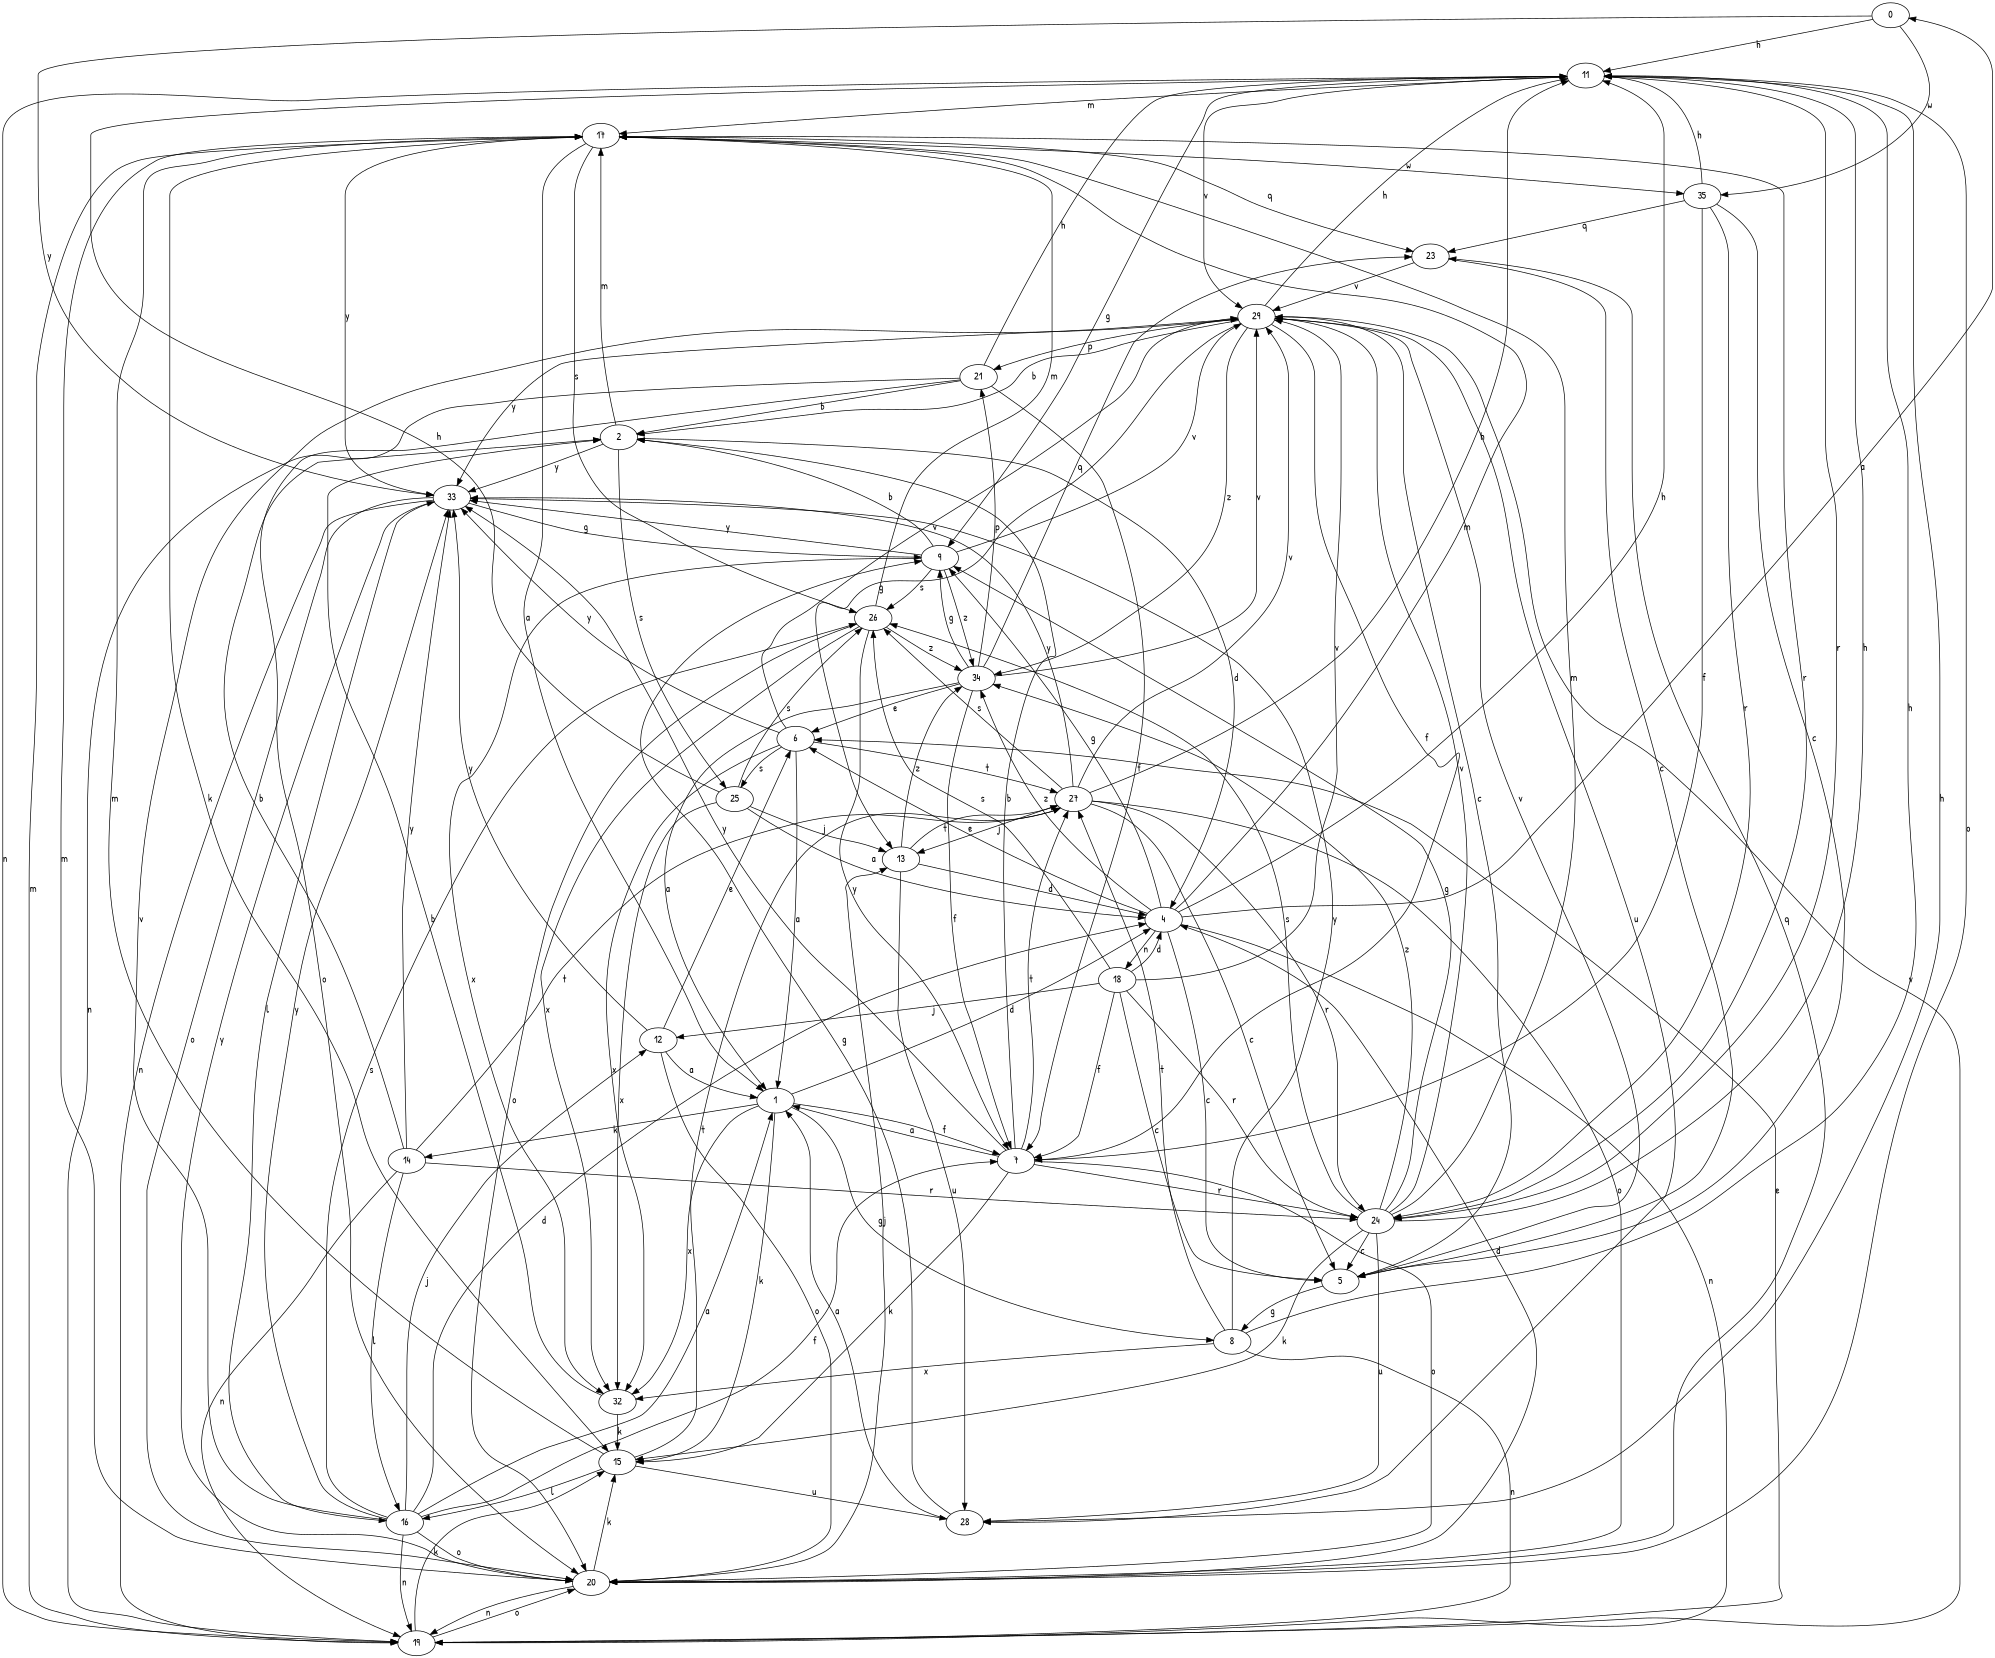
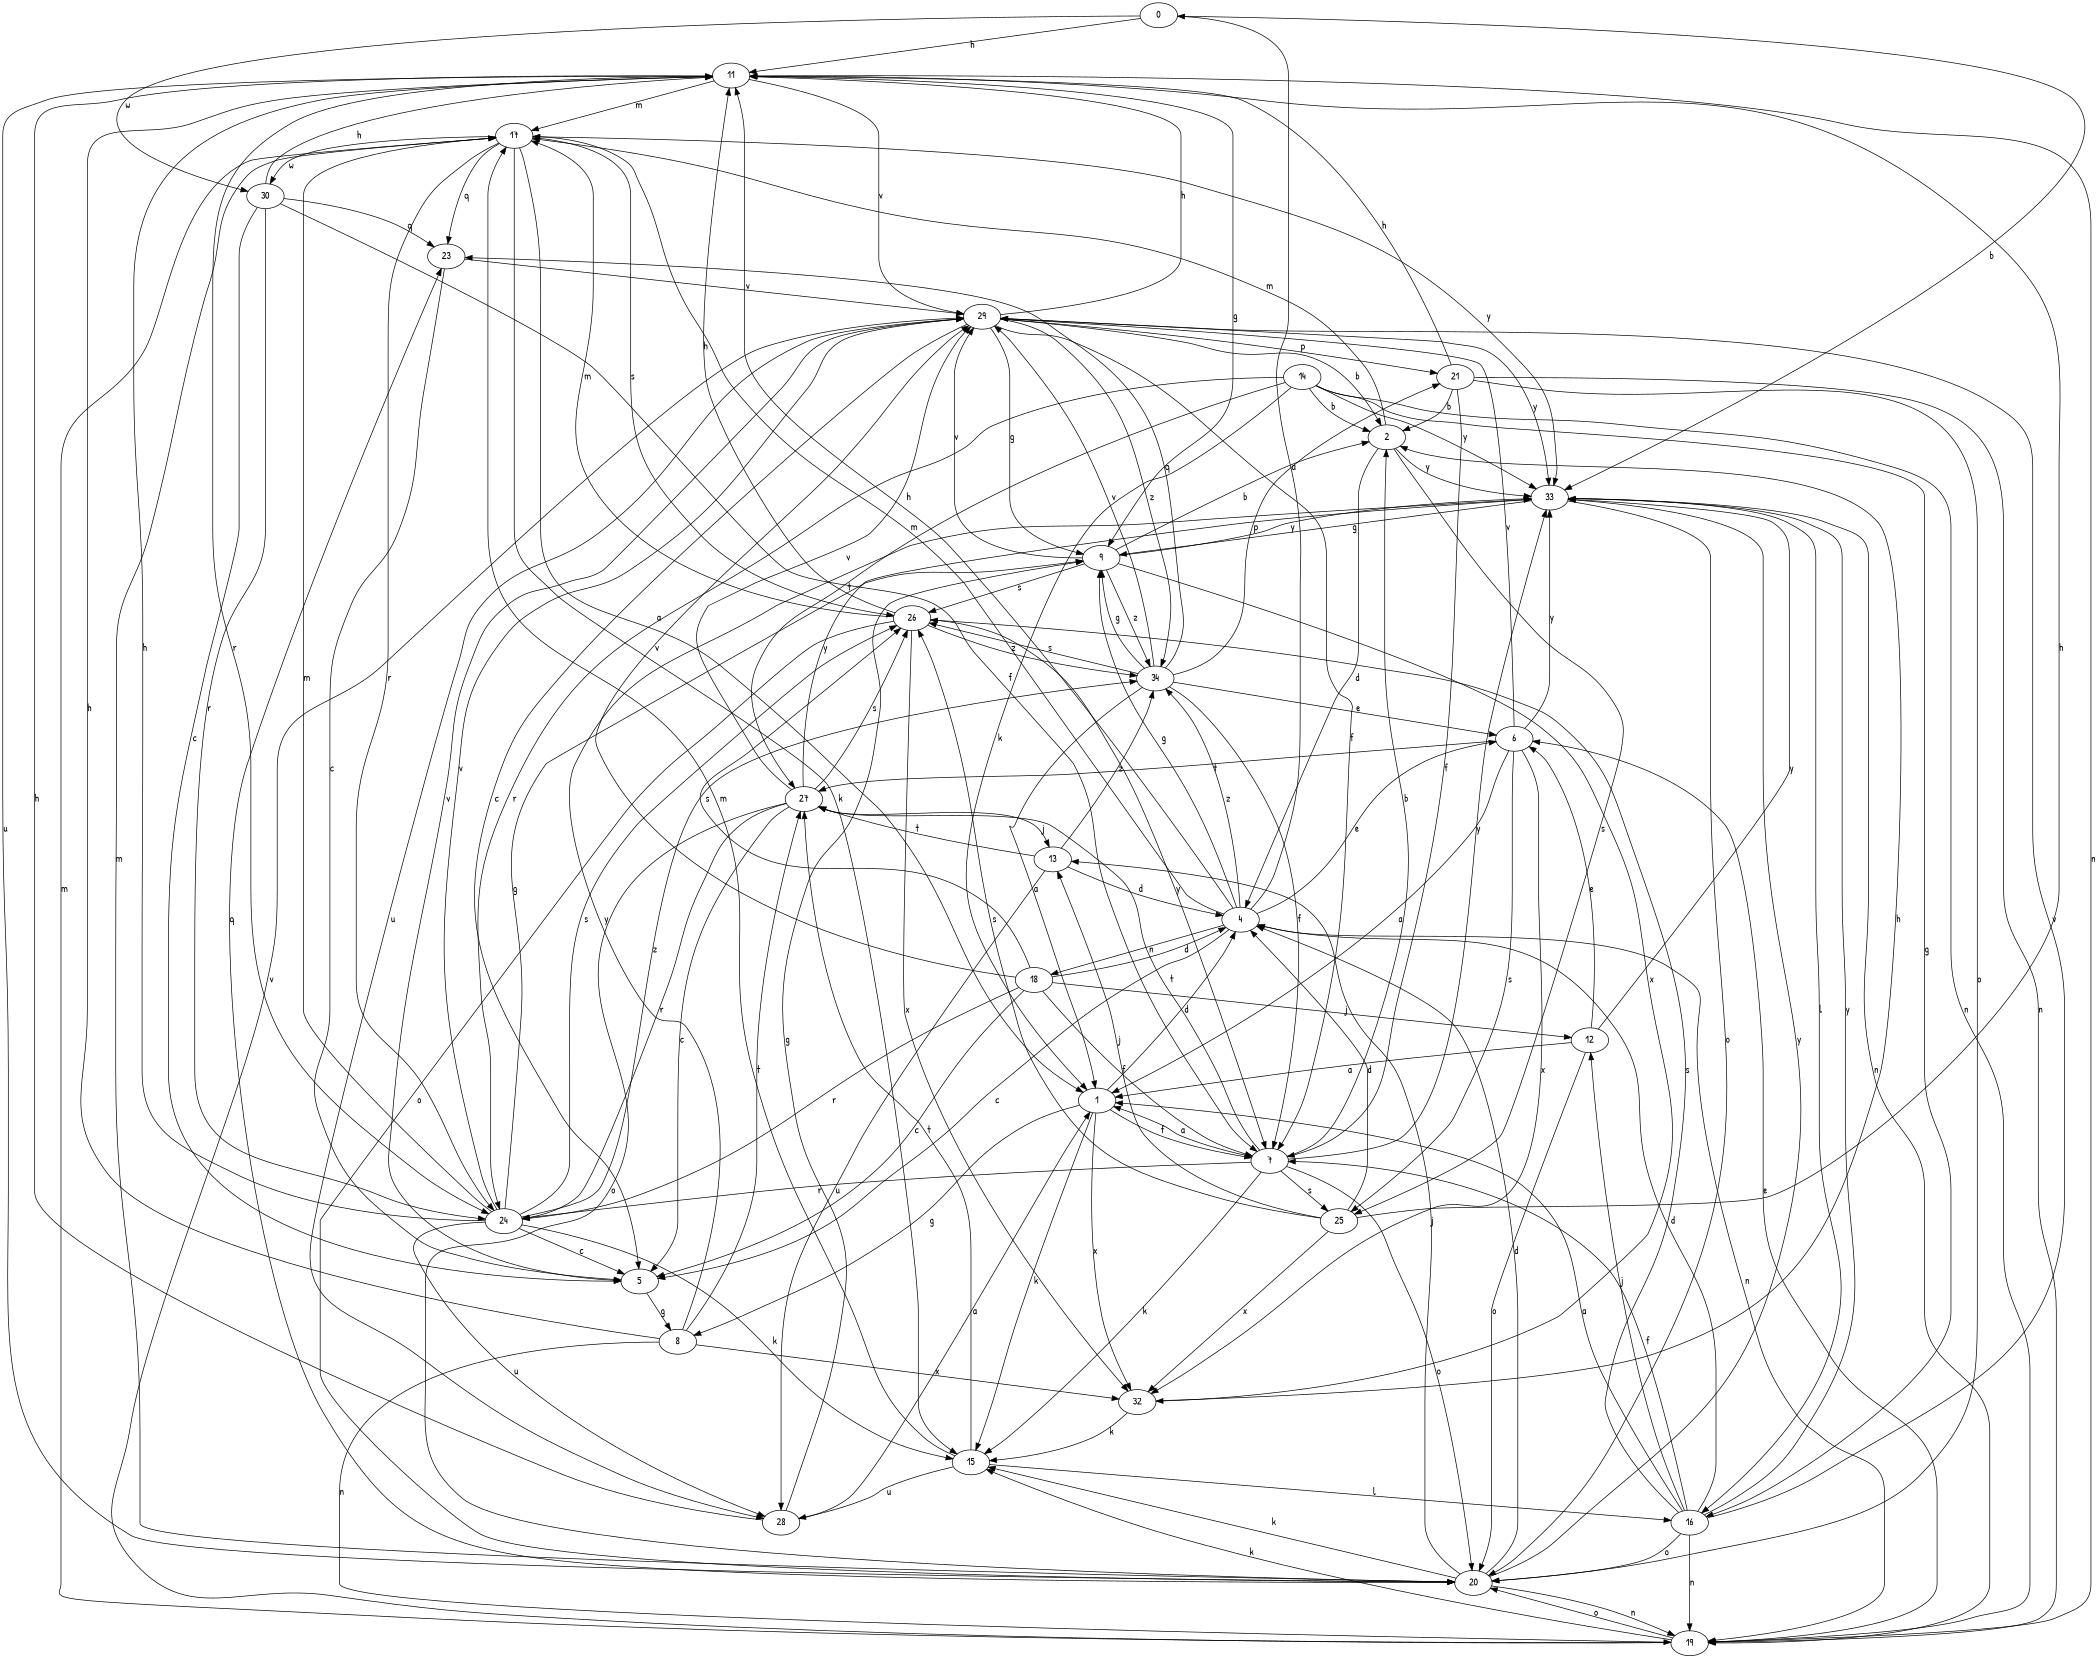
node "35": label "35" -> "30"
edge "0" -> "33": label "y" -> "b"
edge "27" -> "11": now "26" -> "11"
edge "29" -> "13": now "29" -> "9"
edge "34" -> "26": added, label "s"
edge "11" -> "20": label "o" -> "u"
edge "25" -> "4": label "a" -> "d"
edge "32" -> "2": label "b" -> "h"
edge "1" -> "14": reversed
edge "7" -> "25": added, label "s"
edge "14" -> "16": label "l" -> "g"
